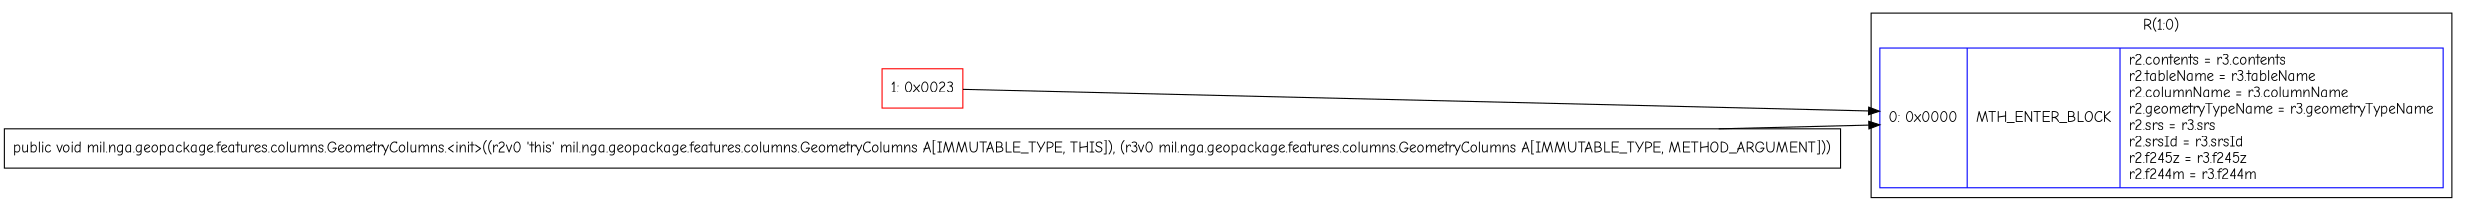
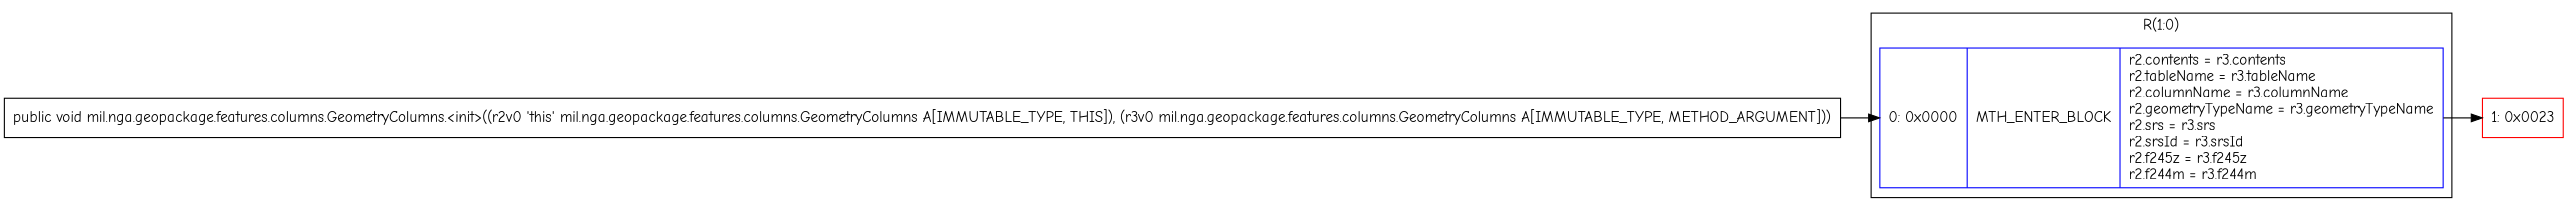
edge "1: 0x0023" -> "0: 0x0000": reversed
